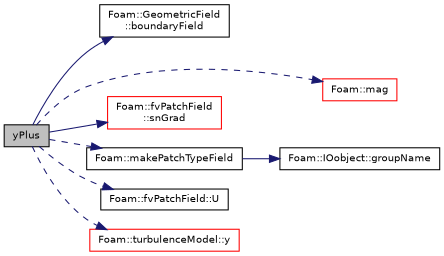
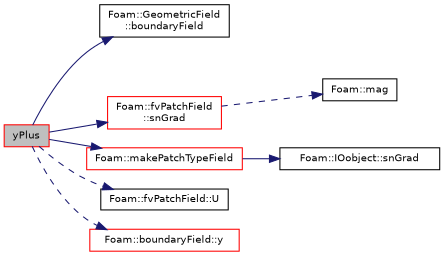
edge "yPlus" -> "Foam::mag": now "Foam::fvPatchField ::snGrad" -> "Foam::mag"
node "Foam::mag": color red -> black
node "yPlus": color black -> red
edge "yPlus" -> "Foam::makePatchTypeField": style dashed -> solid
node "Foam::makePatchTypeField": color black -> red
node "Foam::IOobject::groupName": label "Foam::IOobject::groupName" -> "Foam::IOobject::snGrad"
node "Foam::turbulenceModel::y": label "Foam::turbulenceModel::y" -> "Foam::boundaryField::y"
